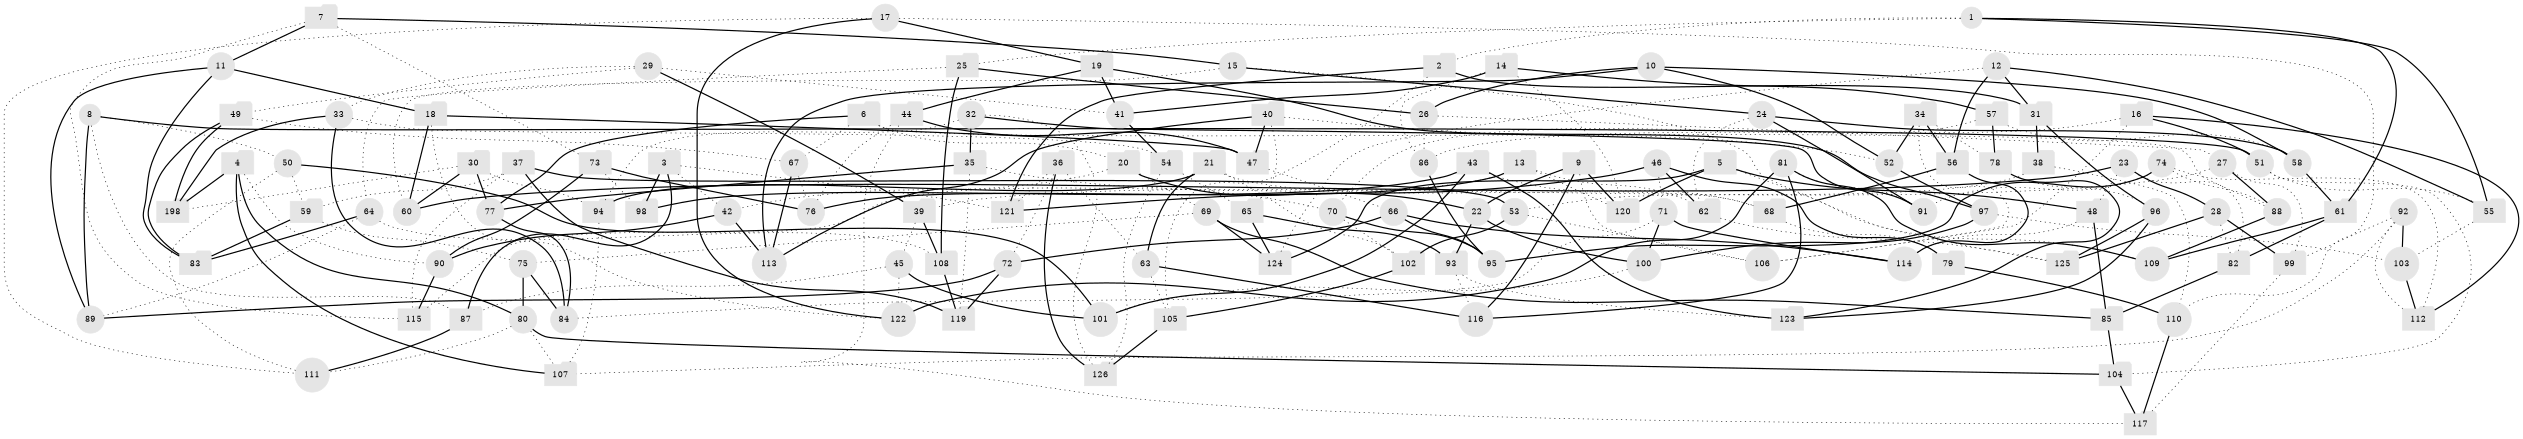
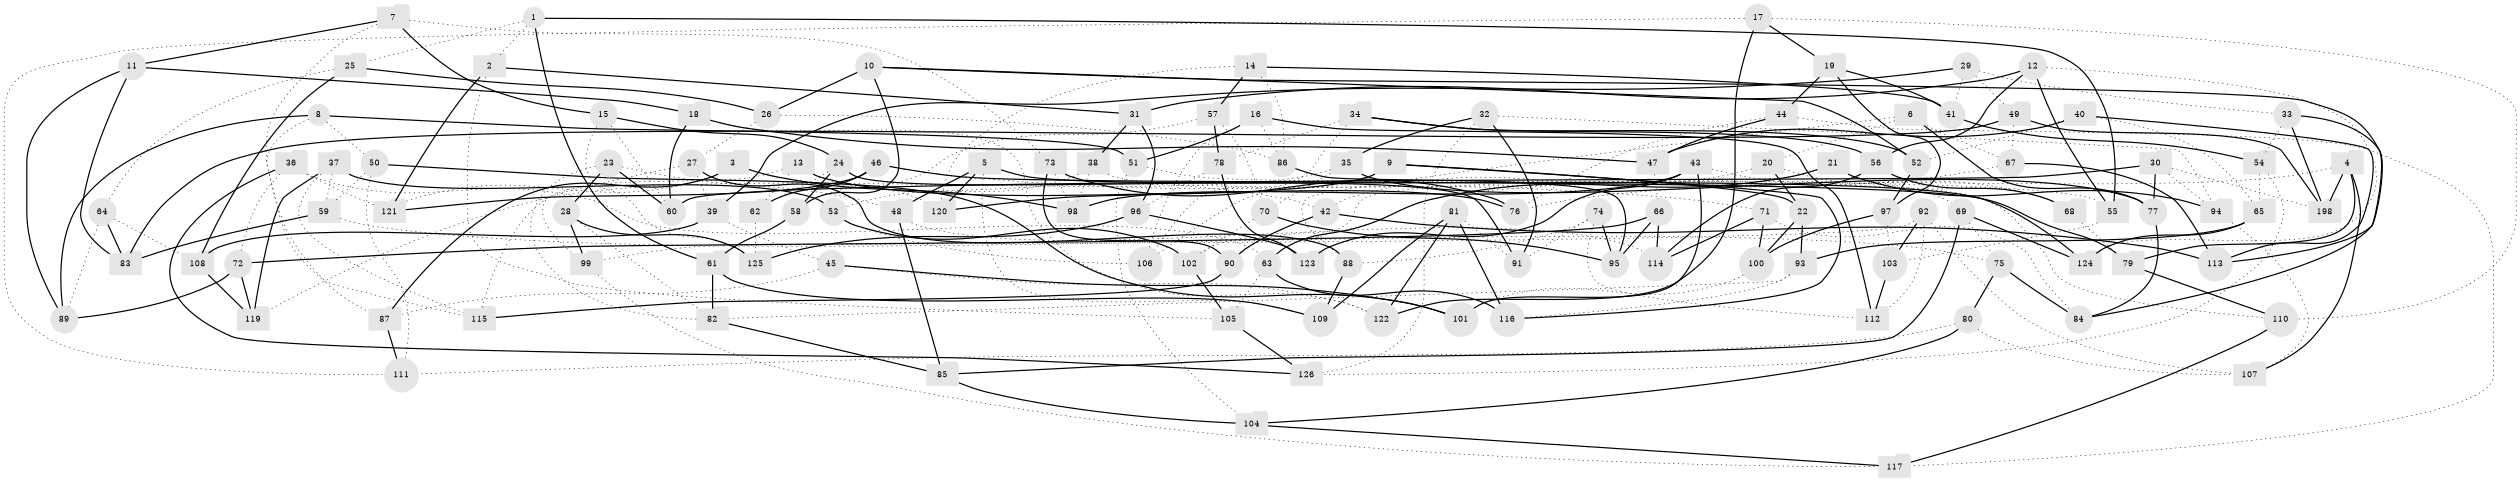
edge "38" -- "98": added
edge "4" -- "80": now "4" -- "79"
edge "93" -- "123": now "93" -- "82"
